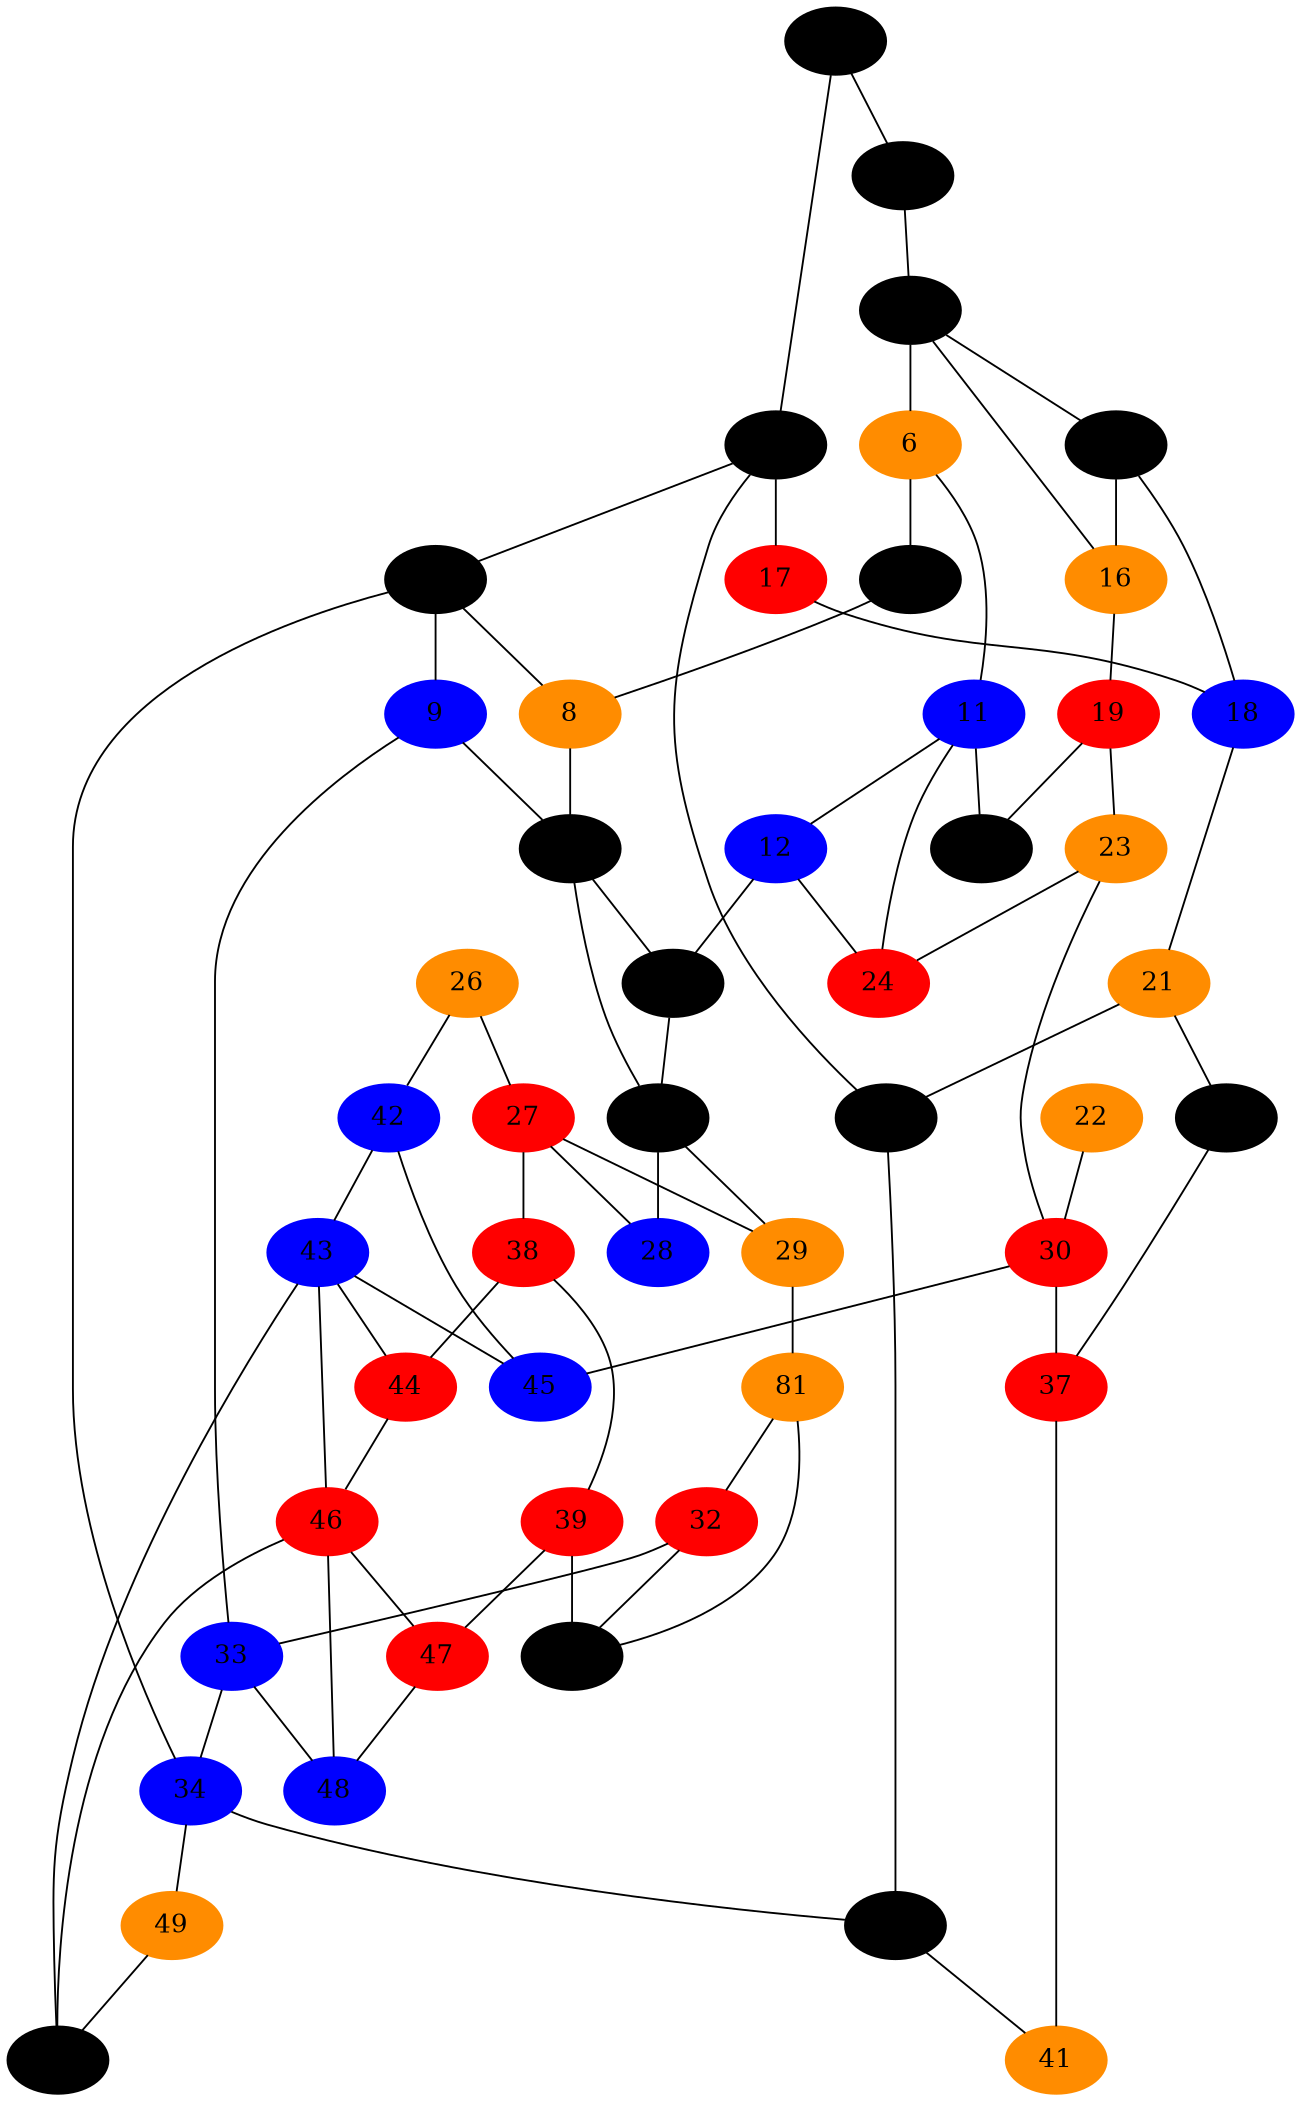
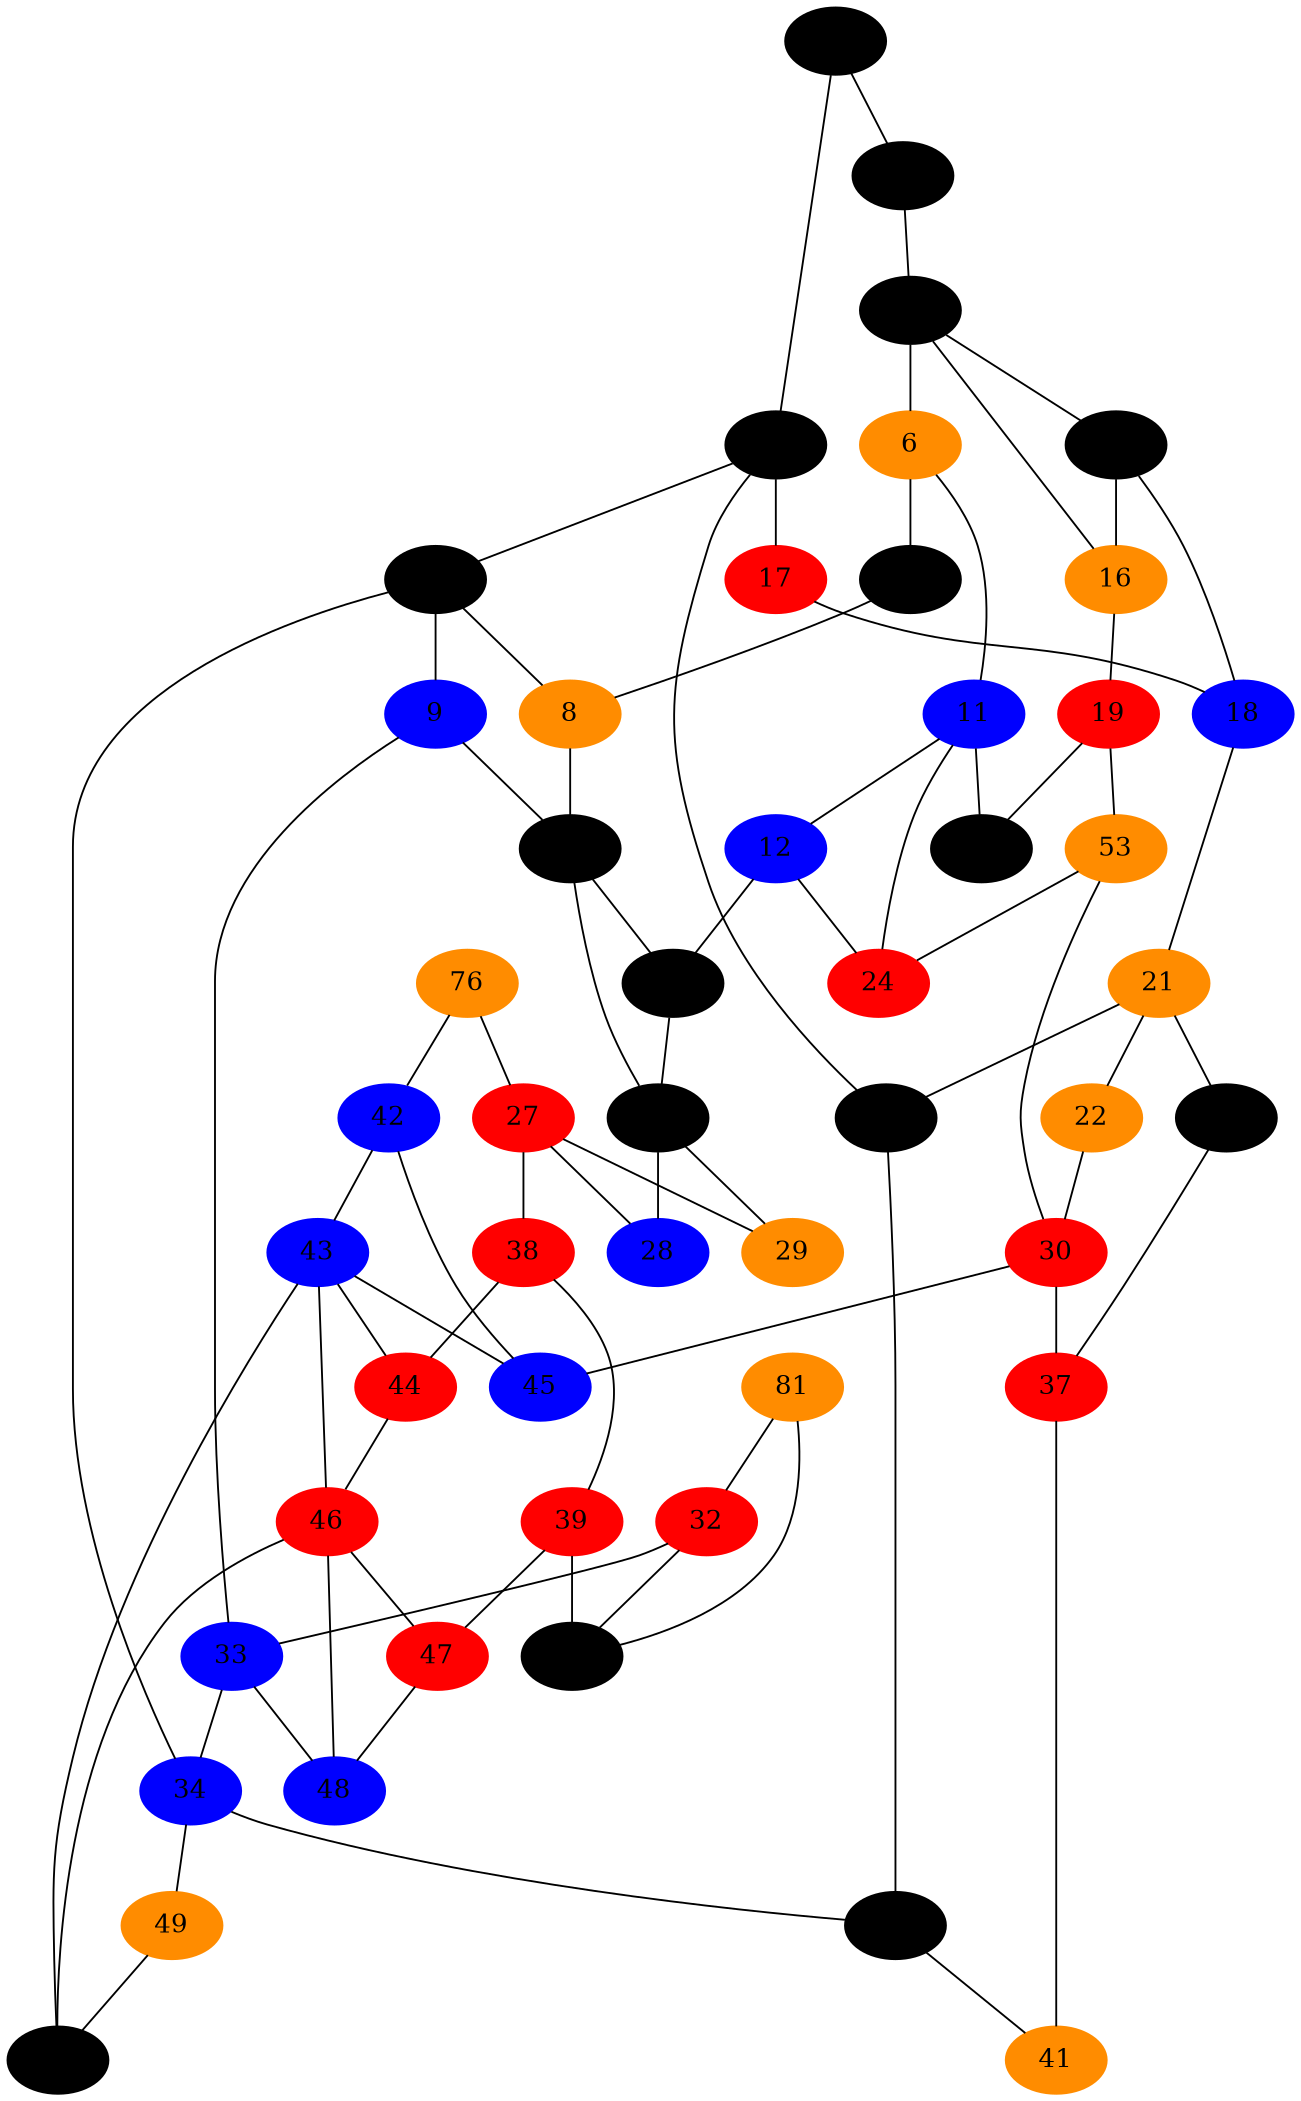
node "23": label "23" -> "53"
node "26": label "26" -> "76"
edge "21" -- "22": added
edge "29" -- "81": removed
